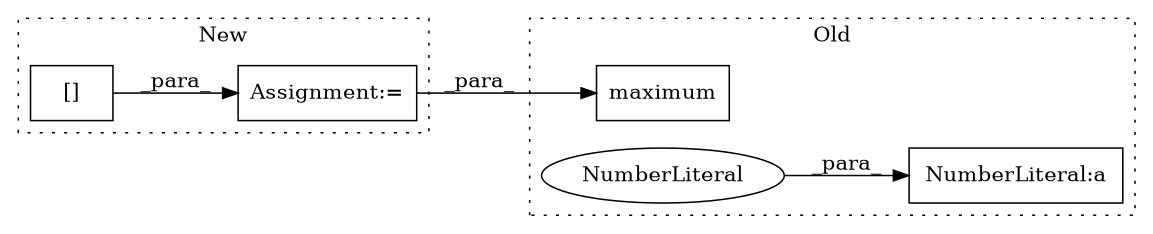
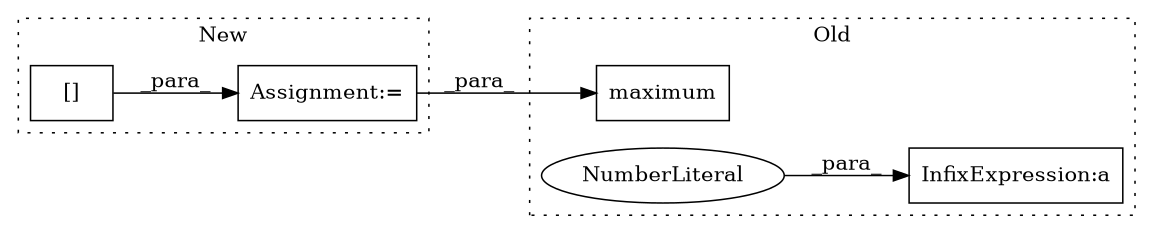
node "NumberLiteral:a": label "NumberLiteral:a" -> "InfixExpression:a"
